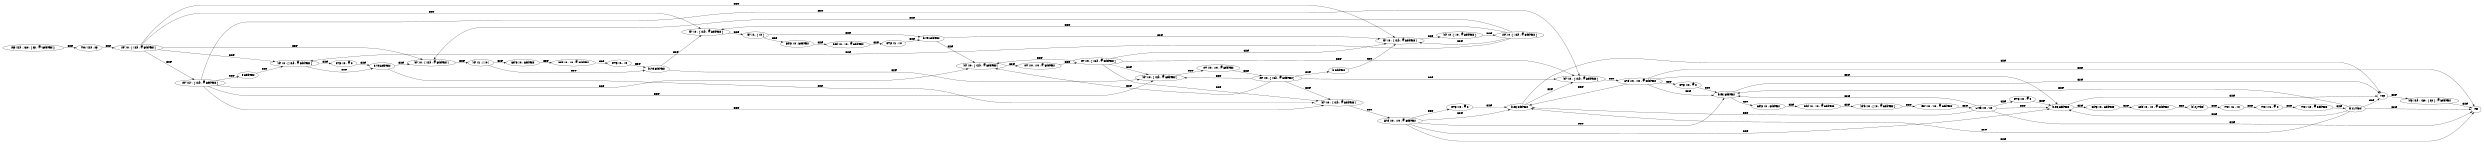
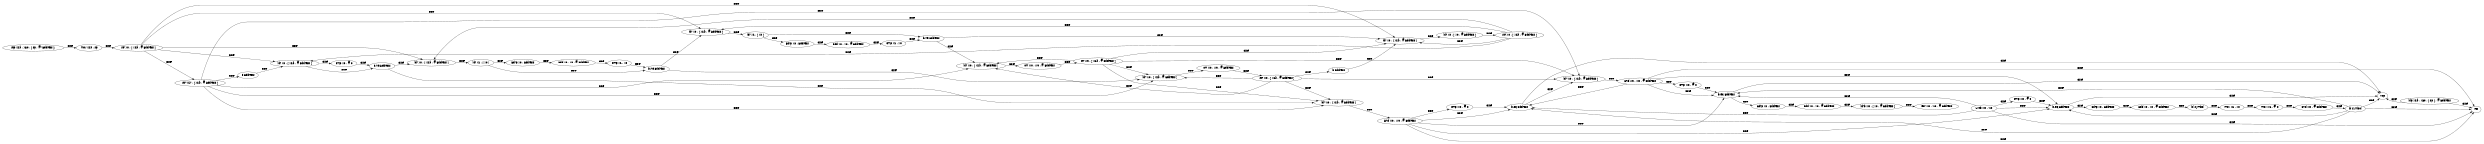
edge "nop" -> "ldp x29 , x30 , [ sp ] , # address": reversed
node "mov w0 , # address": label "mov w0 , # address" -> "and w0 , # address"
edge "eor w0 , w0 , # address" -> "uxtb w0 , w0": removed, label "DFG"
